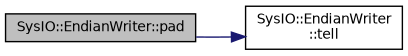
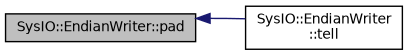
edge "SysIO::EndianWriter::pad" -> "SysIO::EndianWriter ::tell": reversed
